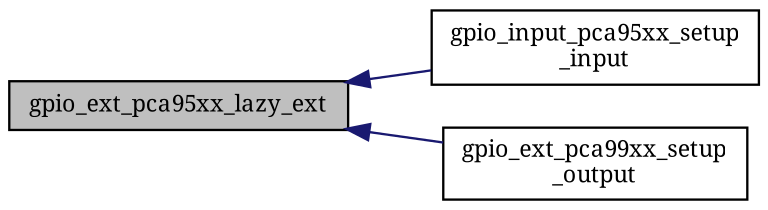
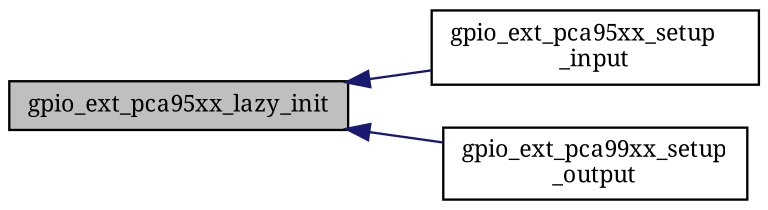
node "gpio_input_pca95xx_setup _input": label "gpio_input_pca95xx_setup _input" -> "gpio_ext_pca95xx_setup _input"
node "gpio_ext_pca95xx_lazy_ext": label "gpio_ext_pca95xx_lazy_ext" -> "gpio_ext_pca95xx_lazy_init"
